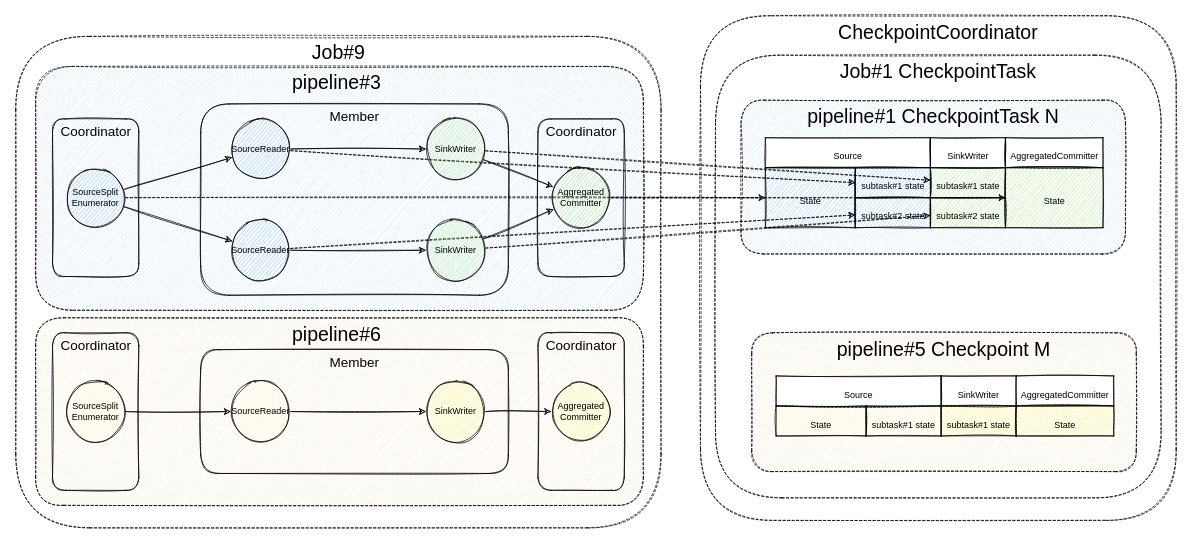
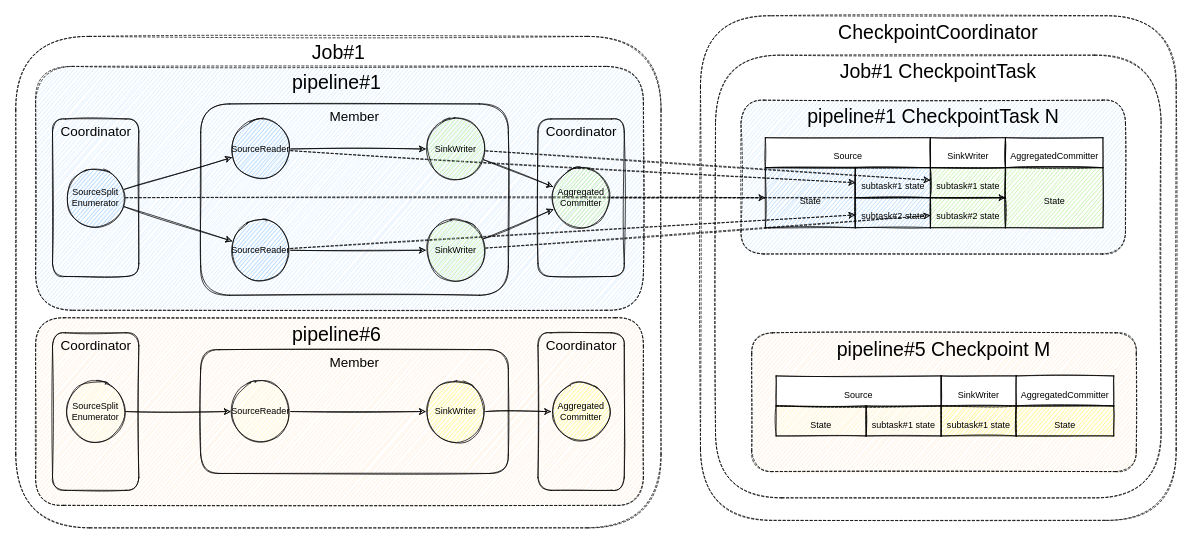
node "Job#9": label "Job#9" -> "Job#1"
node "pipeline#3": label "pipeline#3" -> "pipeline#1"
